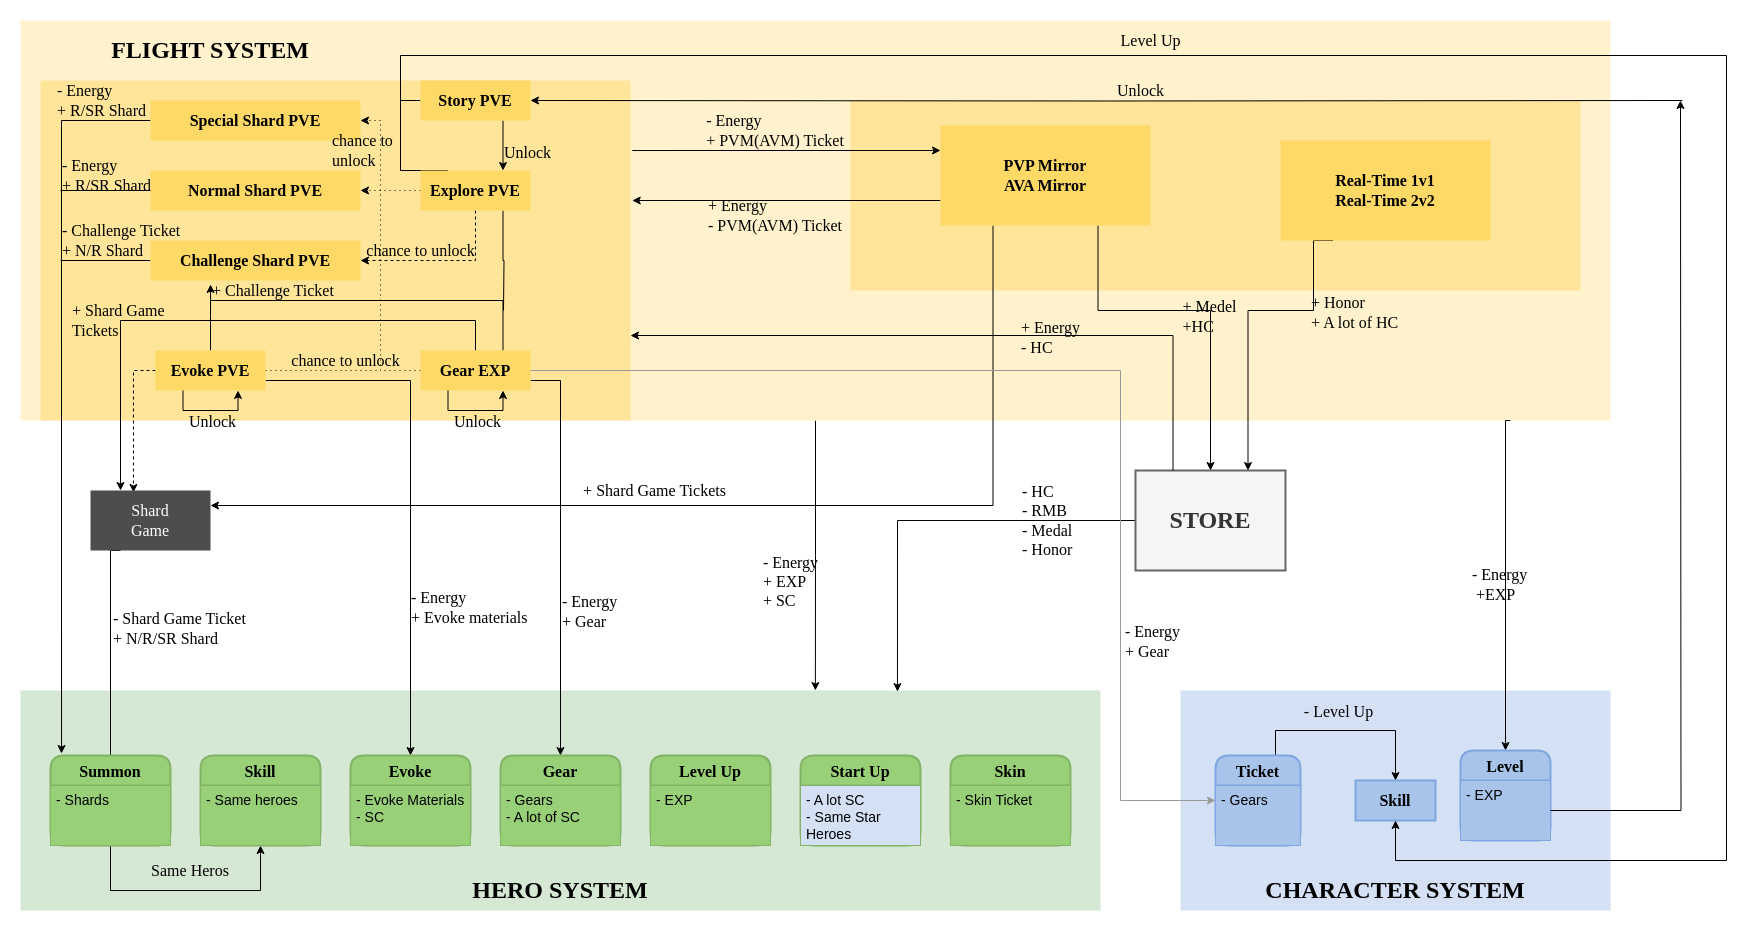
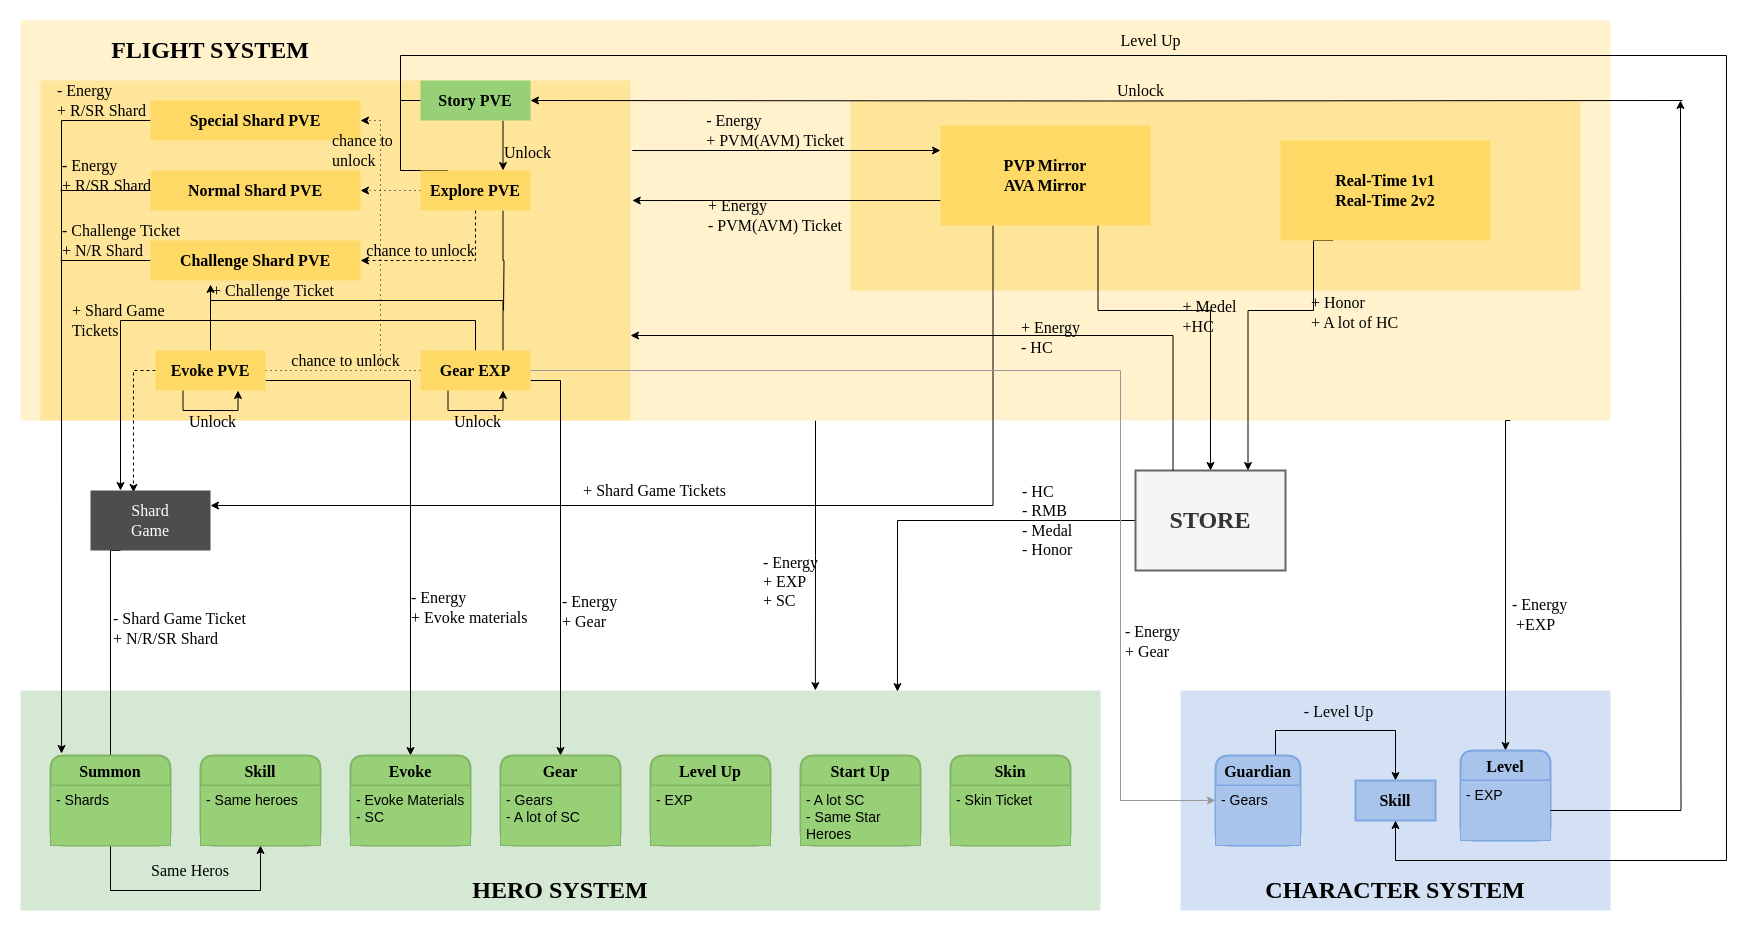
node "Story PVE": fillcolor #ffd966 -> #97d077
node "- Energy +EXP": moved (1506, 585) -> (1546, 615)
node "Ticket": label "Ticket" -> "Guardian"
node "- A lot SC - Same Star Heroes": fillcolor #d4e1f5 -> #97d077
